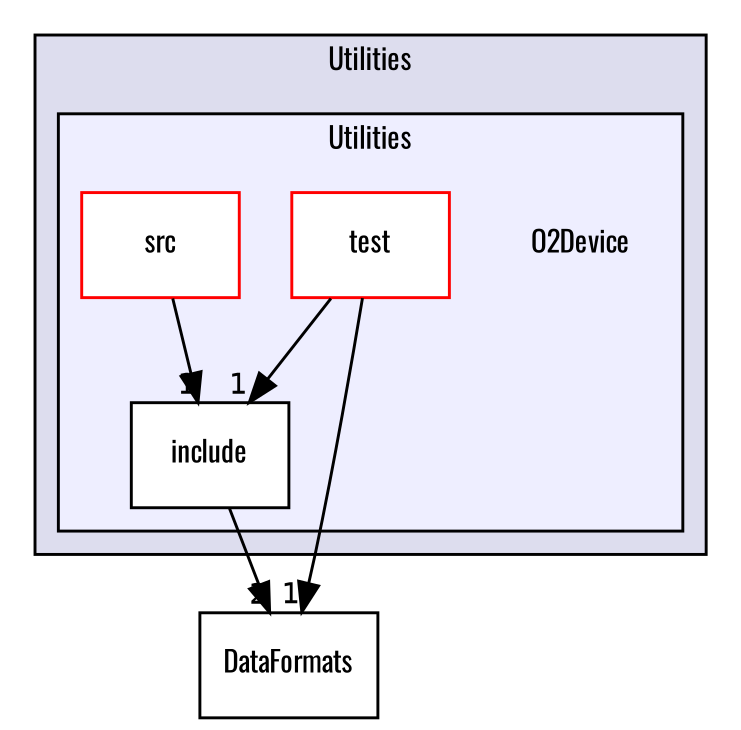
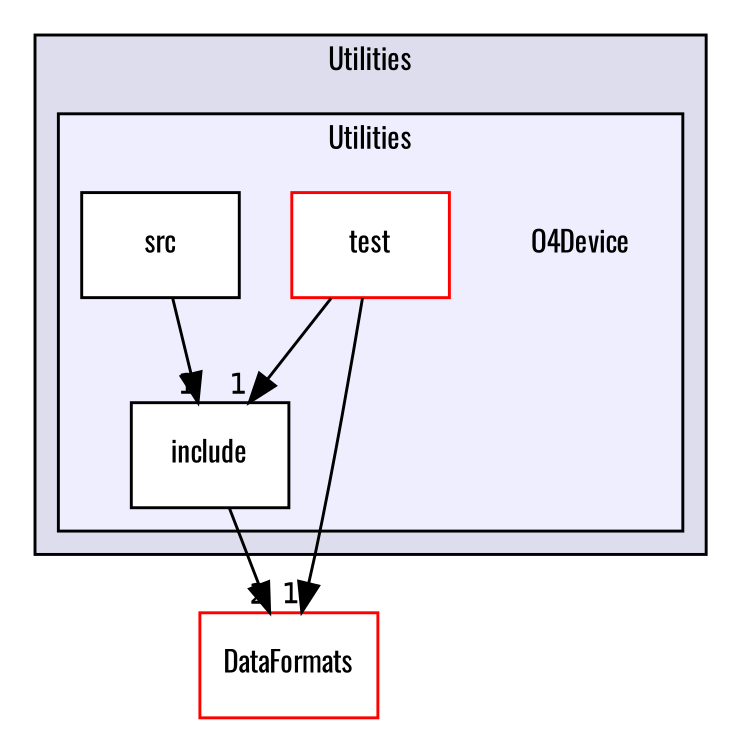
node "src": color red -> black
node "O2Device": label "O2Device" -> "O4Device"
node "DataFormats": color black -> red
